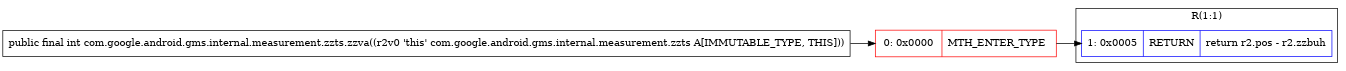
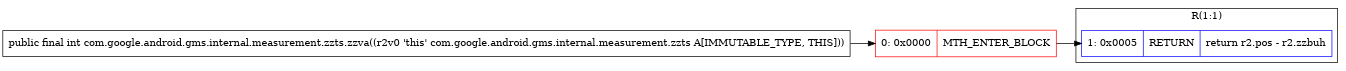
node "0: 0x0000": text "MTH_ENTER_TYPE" -> "MTH_ENTER_BLOCK"
